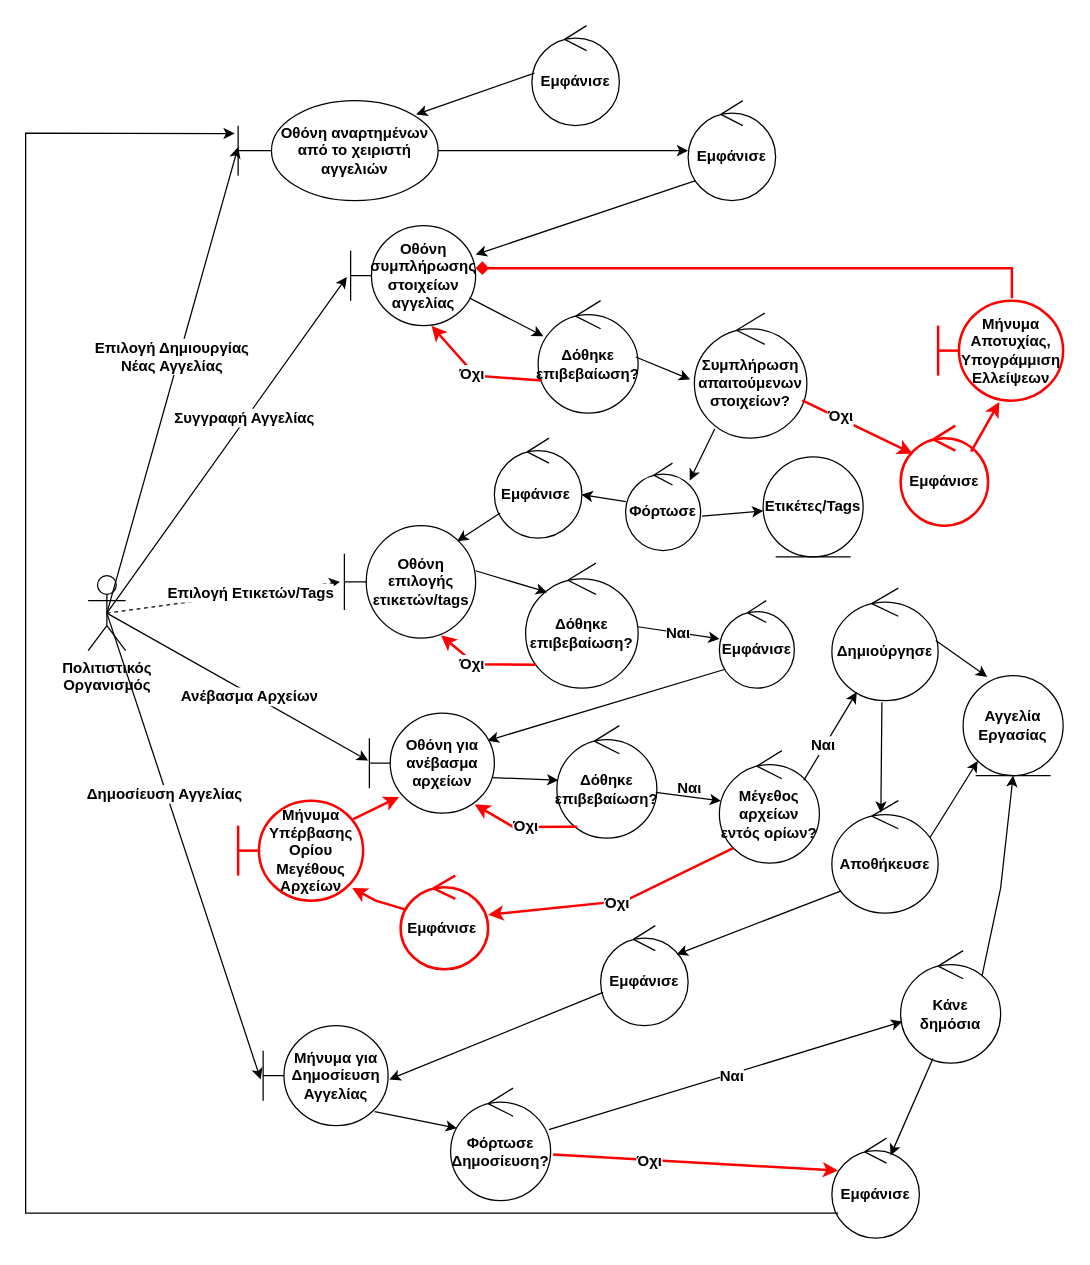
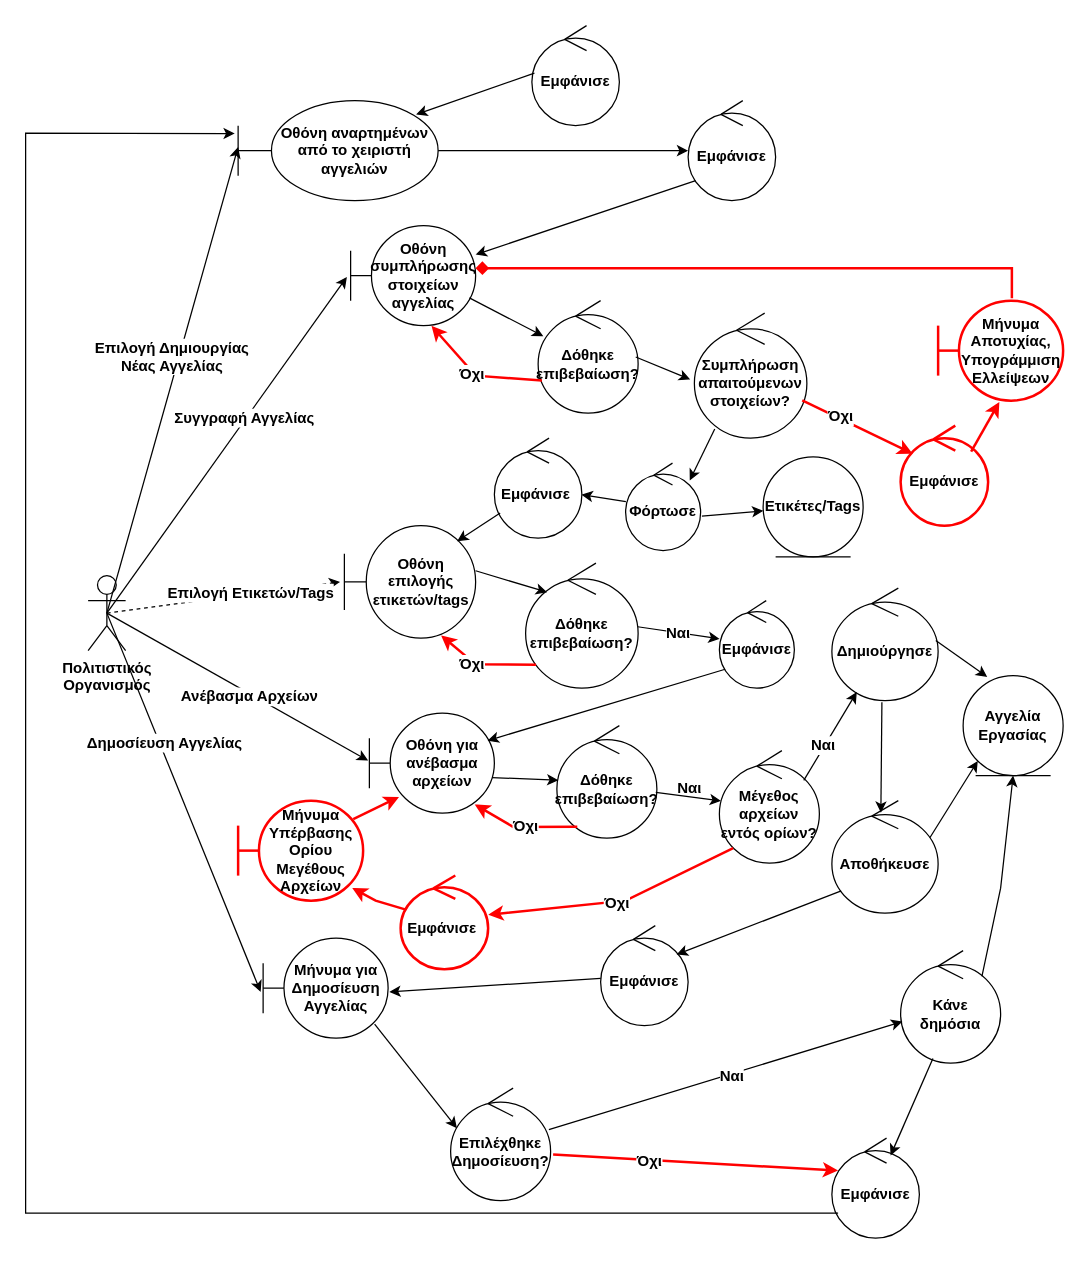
node "Μήνυμα για Δημοσίευση Αγγελίας": moved (326, 1076) -> (326, 988)
node "Φόρτωσε Δημοσίευση?": label "Φόρτωσε Δημοσίευση?" -> "Επιλέχθηκε Δημοσίευση?"
